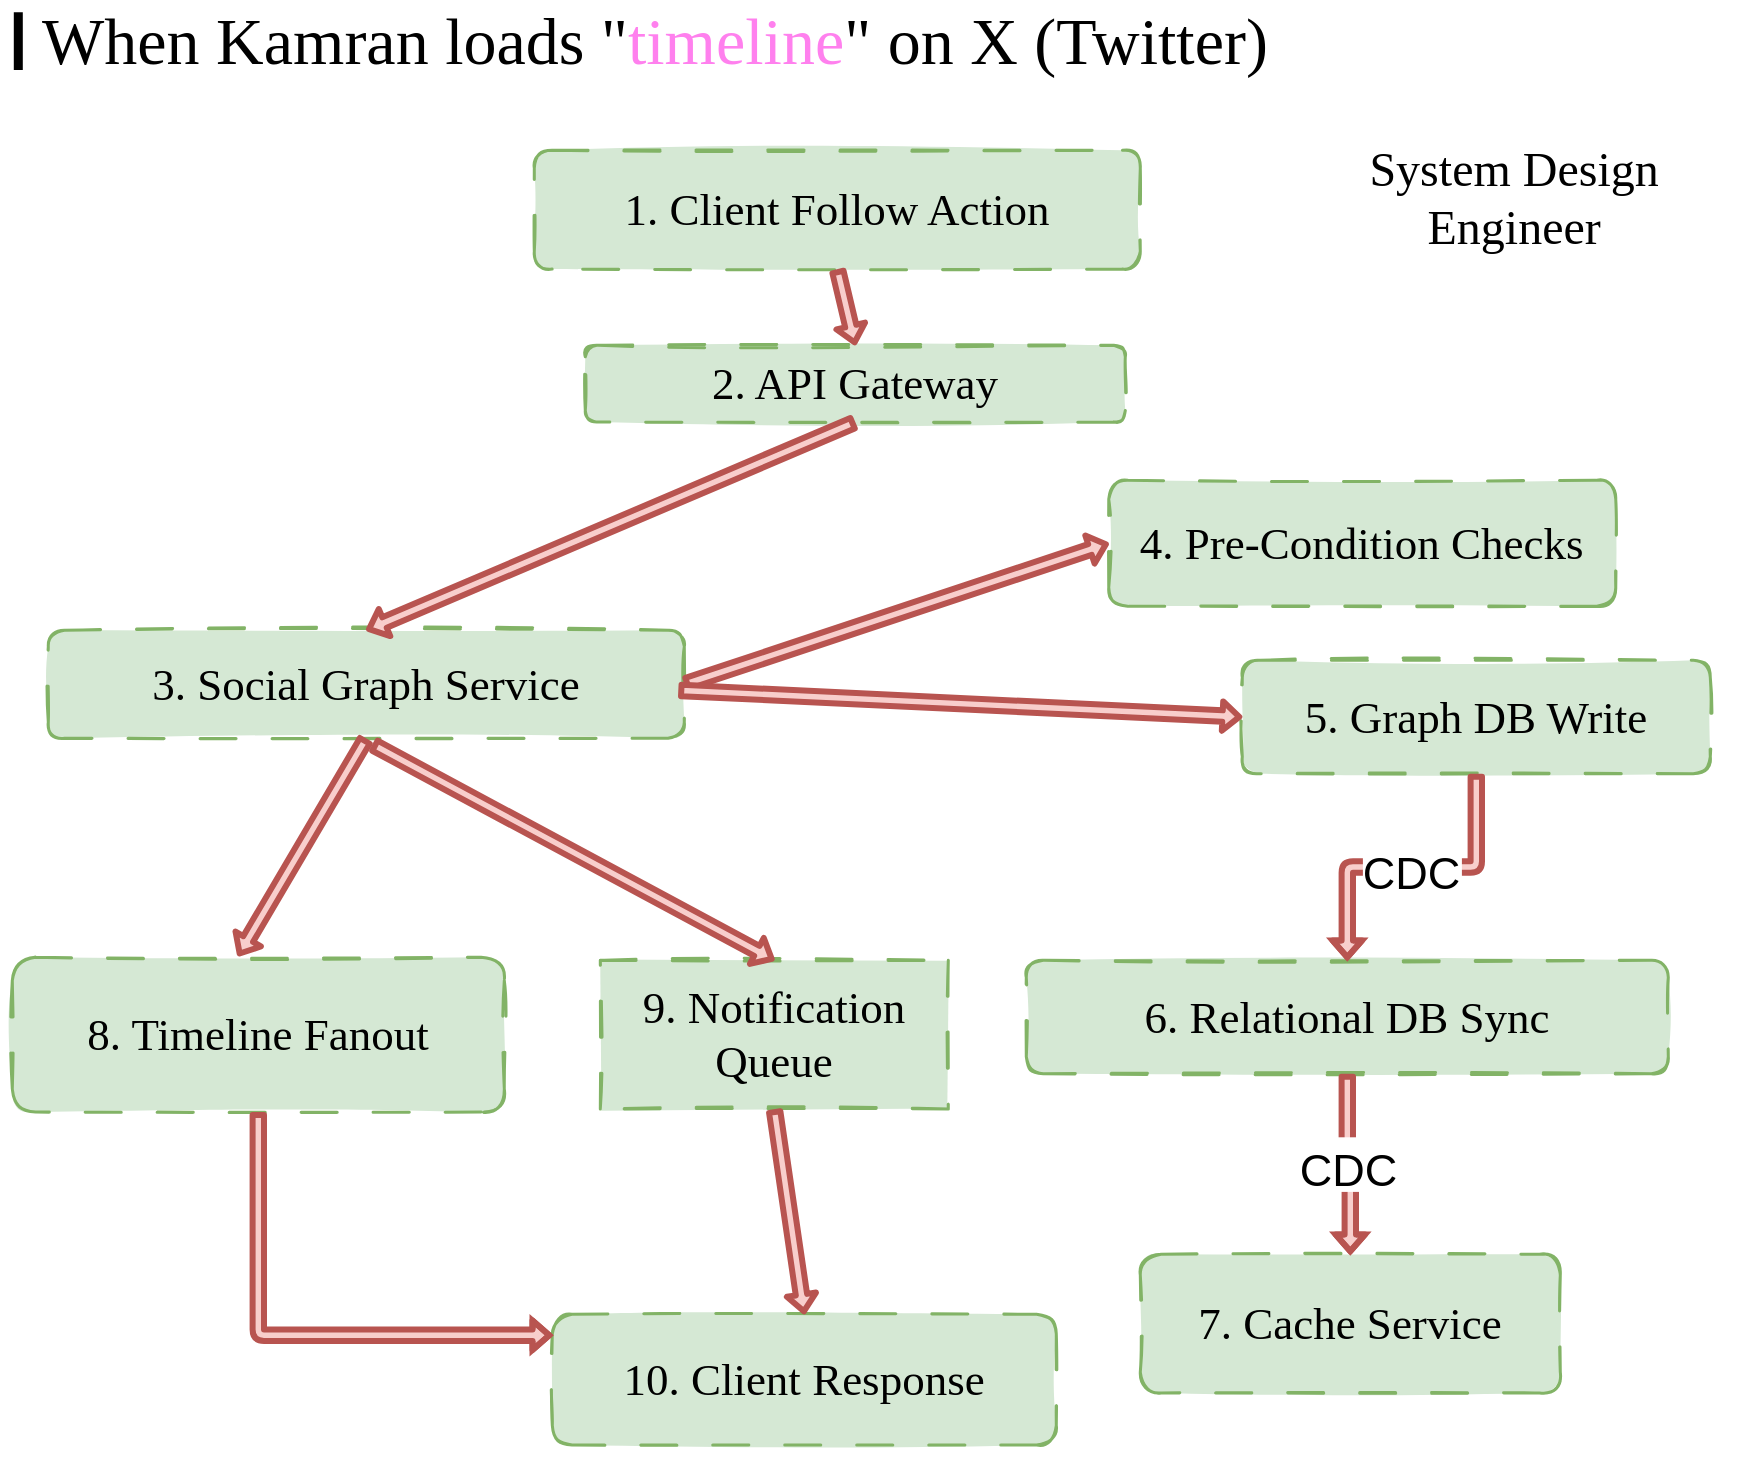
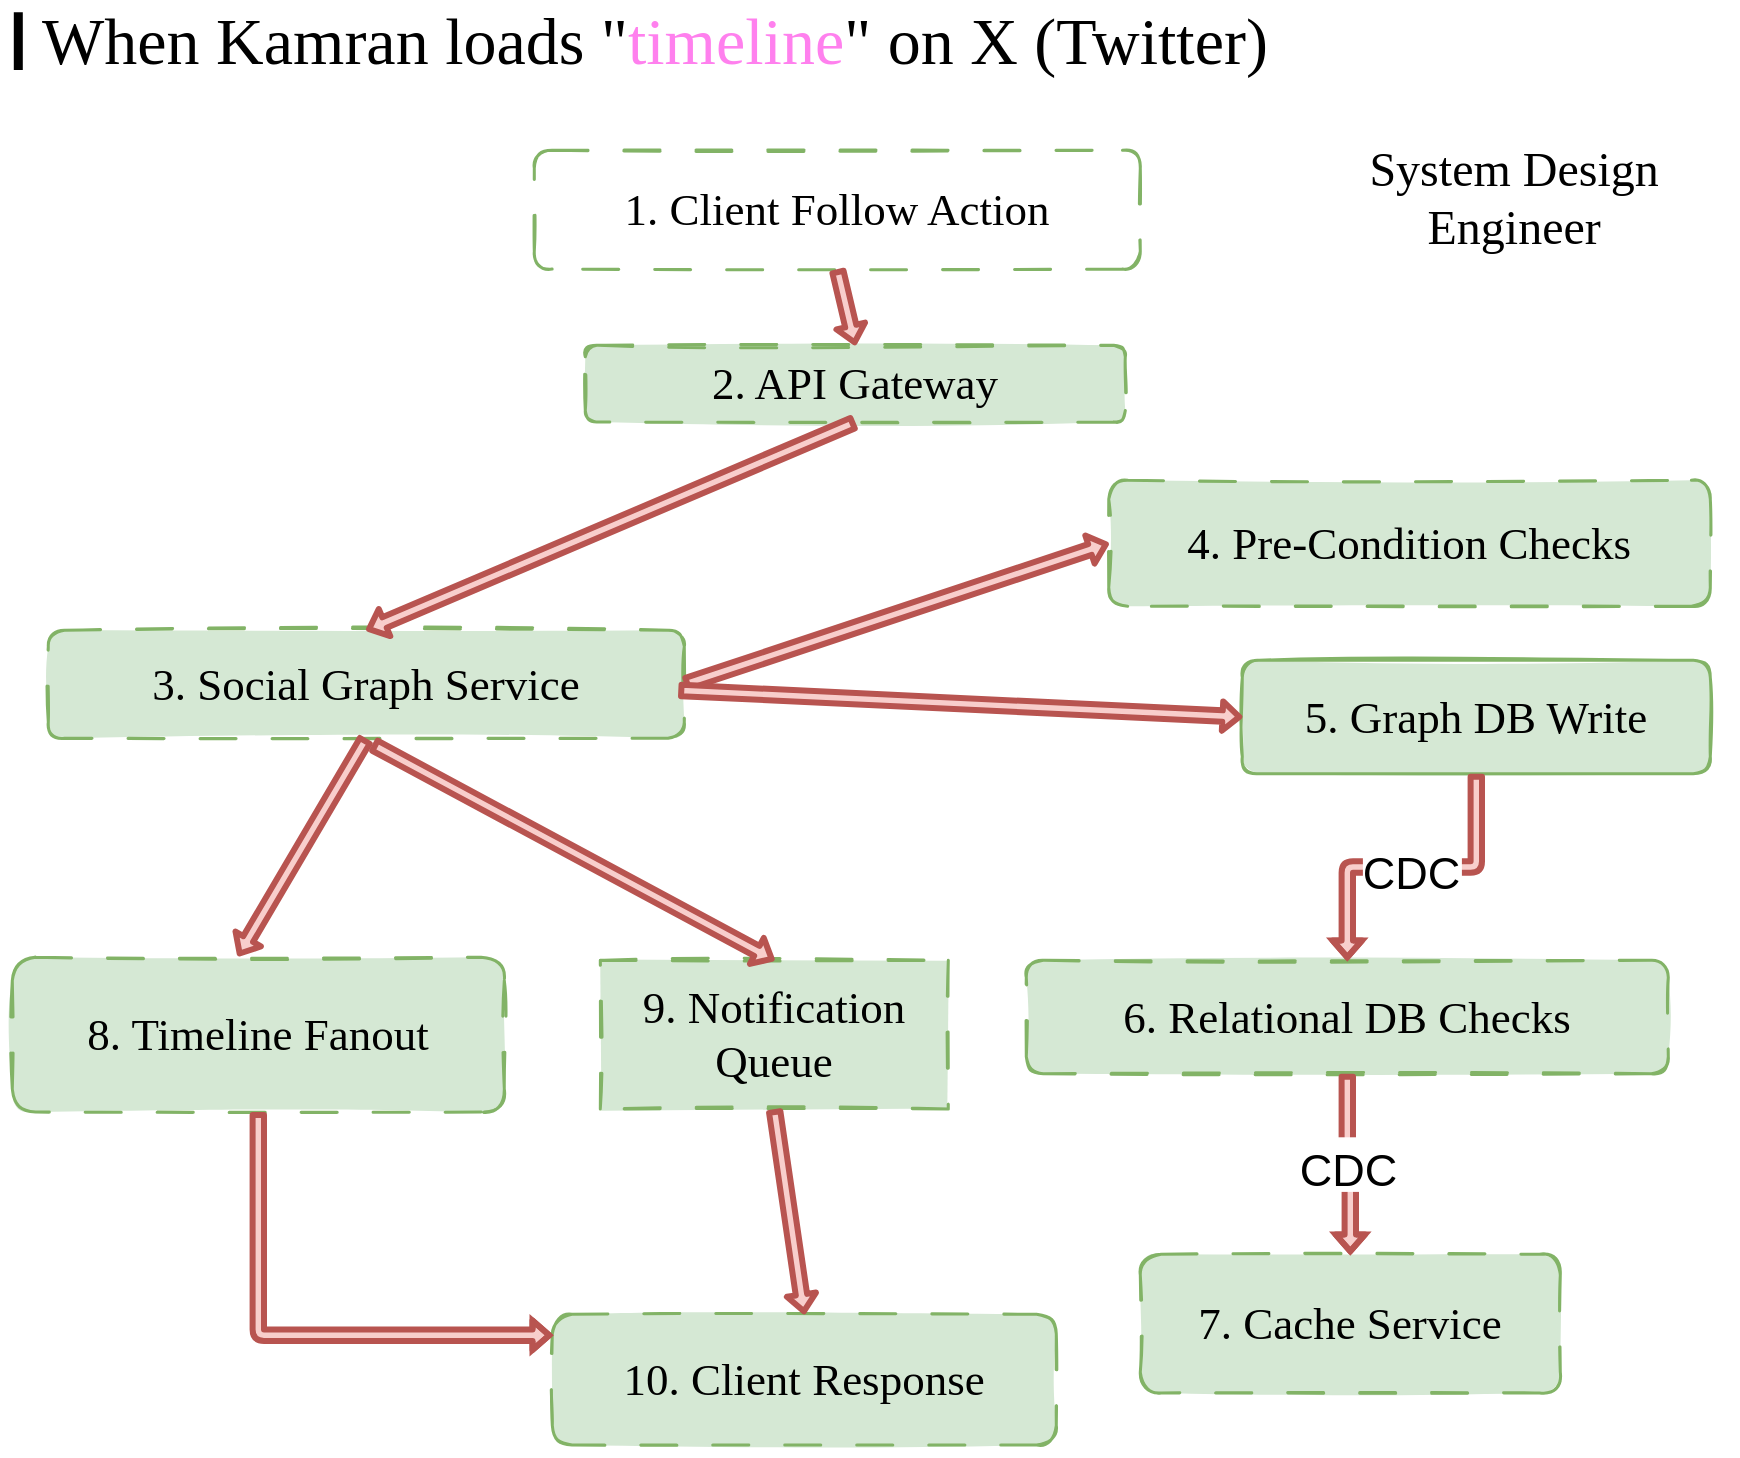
node "1. Client Follow Action": fillcolor #d5e8d4 -> #ffffff
node "4. Pre-Condition Checks": size 507x126 -> 602x126
node "5. Graph DB Write": style dashed -> solid
node "6. Relational DB Sync": label "6. Relational DB Sync" -> "6. Relational DB Checks"
